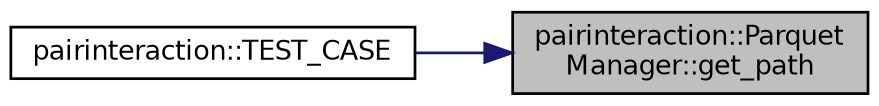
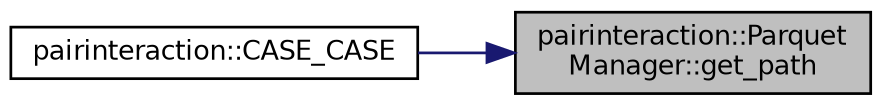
node "pairinteraction::TEST_CASE": label "pairinteraction::TEST_CASE" -> "pairinteraction::CASE_CASE"
